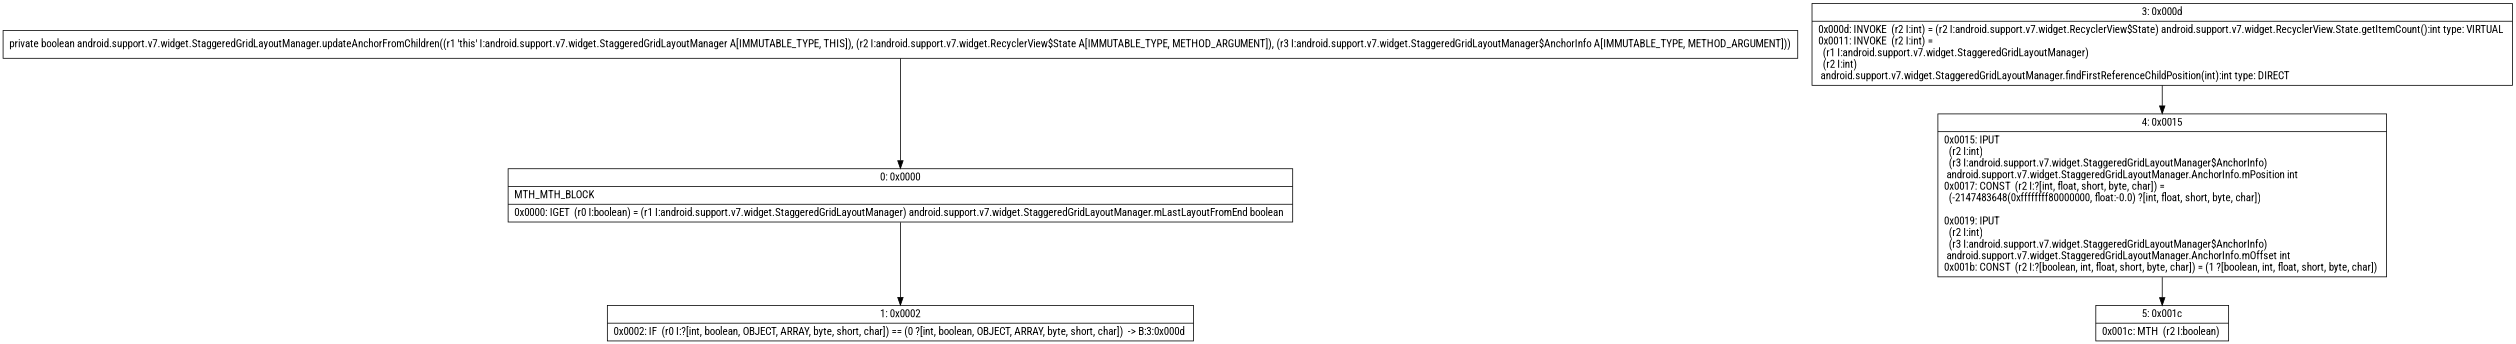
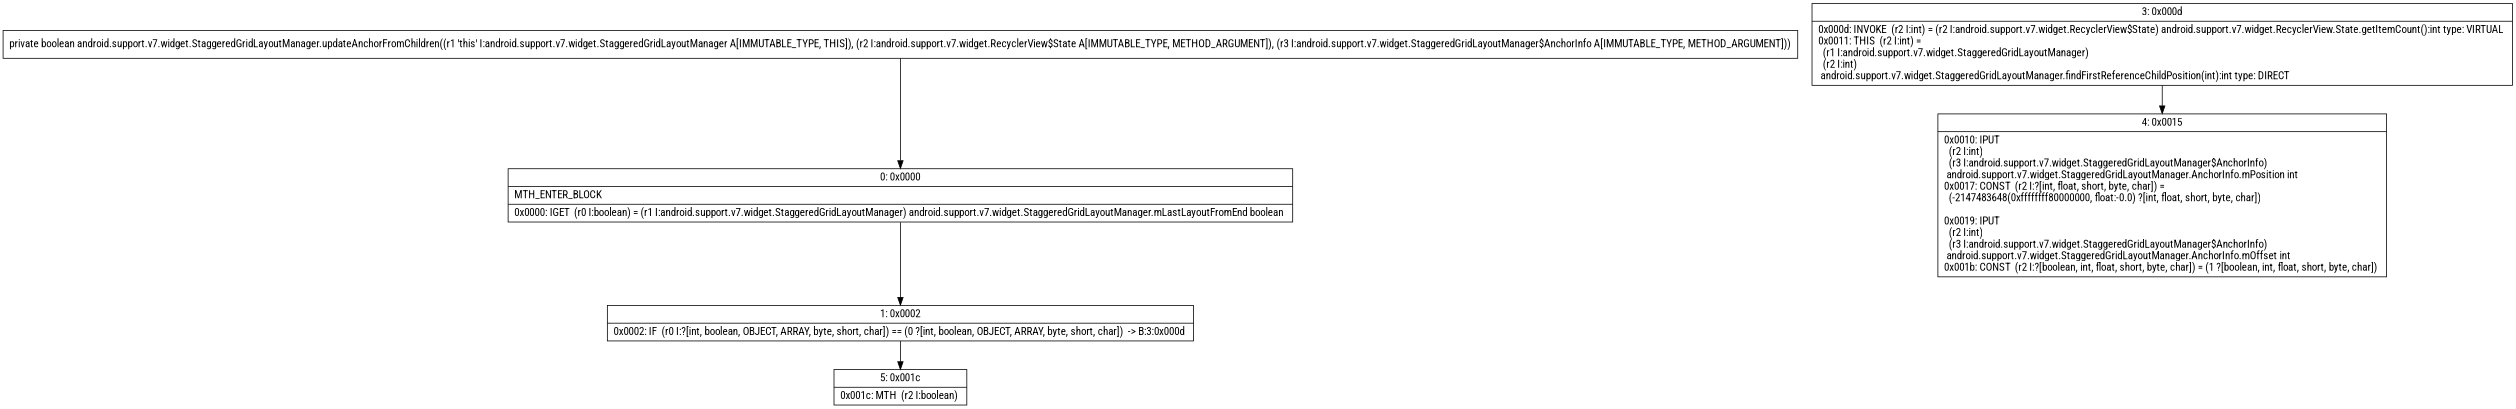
node "3: 0x000d": text "0x0011: INVOKE  (r2 I:int) =" -> "0x0011: THIS  (r2 I:int) ="
node "4: 0x0015": text "0x0015: IPUT" -> "0x0010: IPUT"
node "0: 0x0000": text "MTH_MTH_BLOCK" -> "MTH_ENTER_BLOCK"
edge "4: 0x0015" -> "5: 0x001c": now "1: 0x0002" -> "5: 0x001c"
